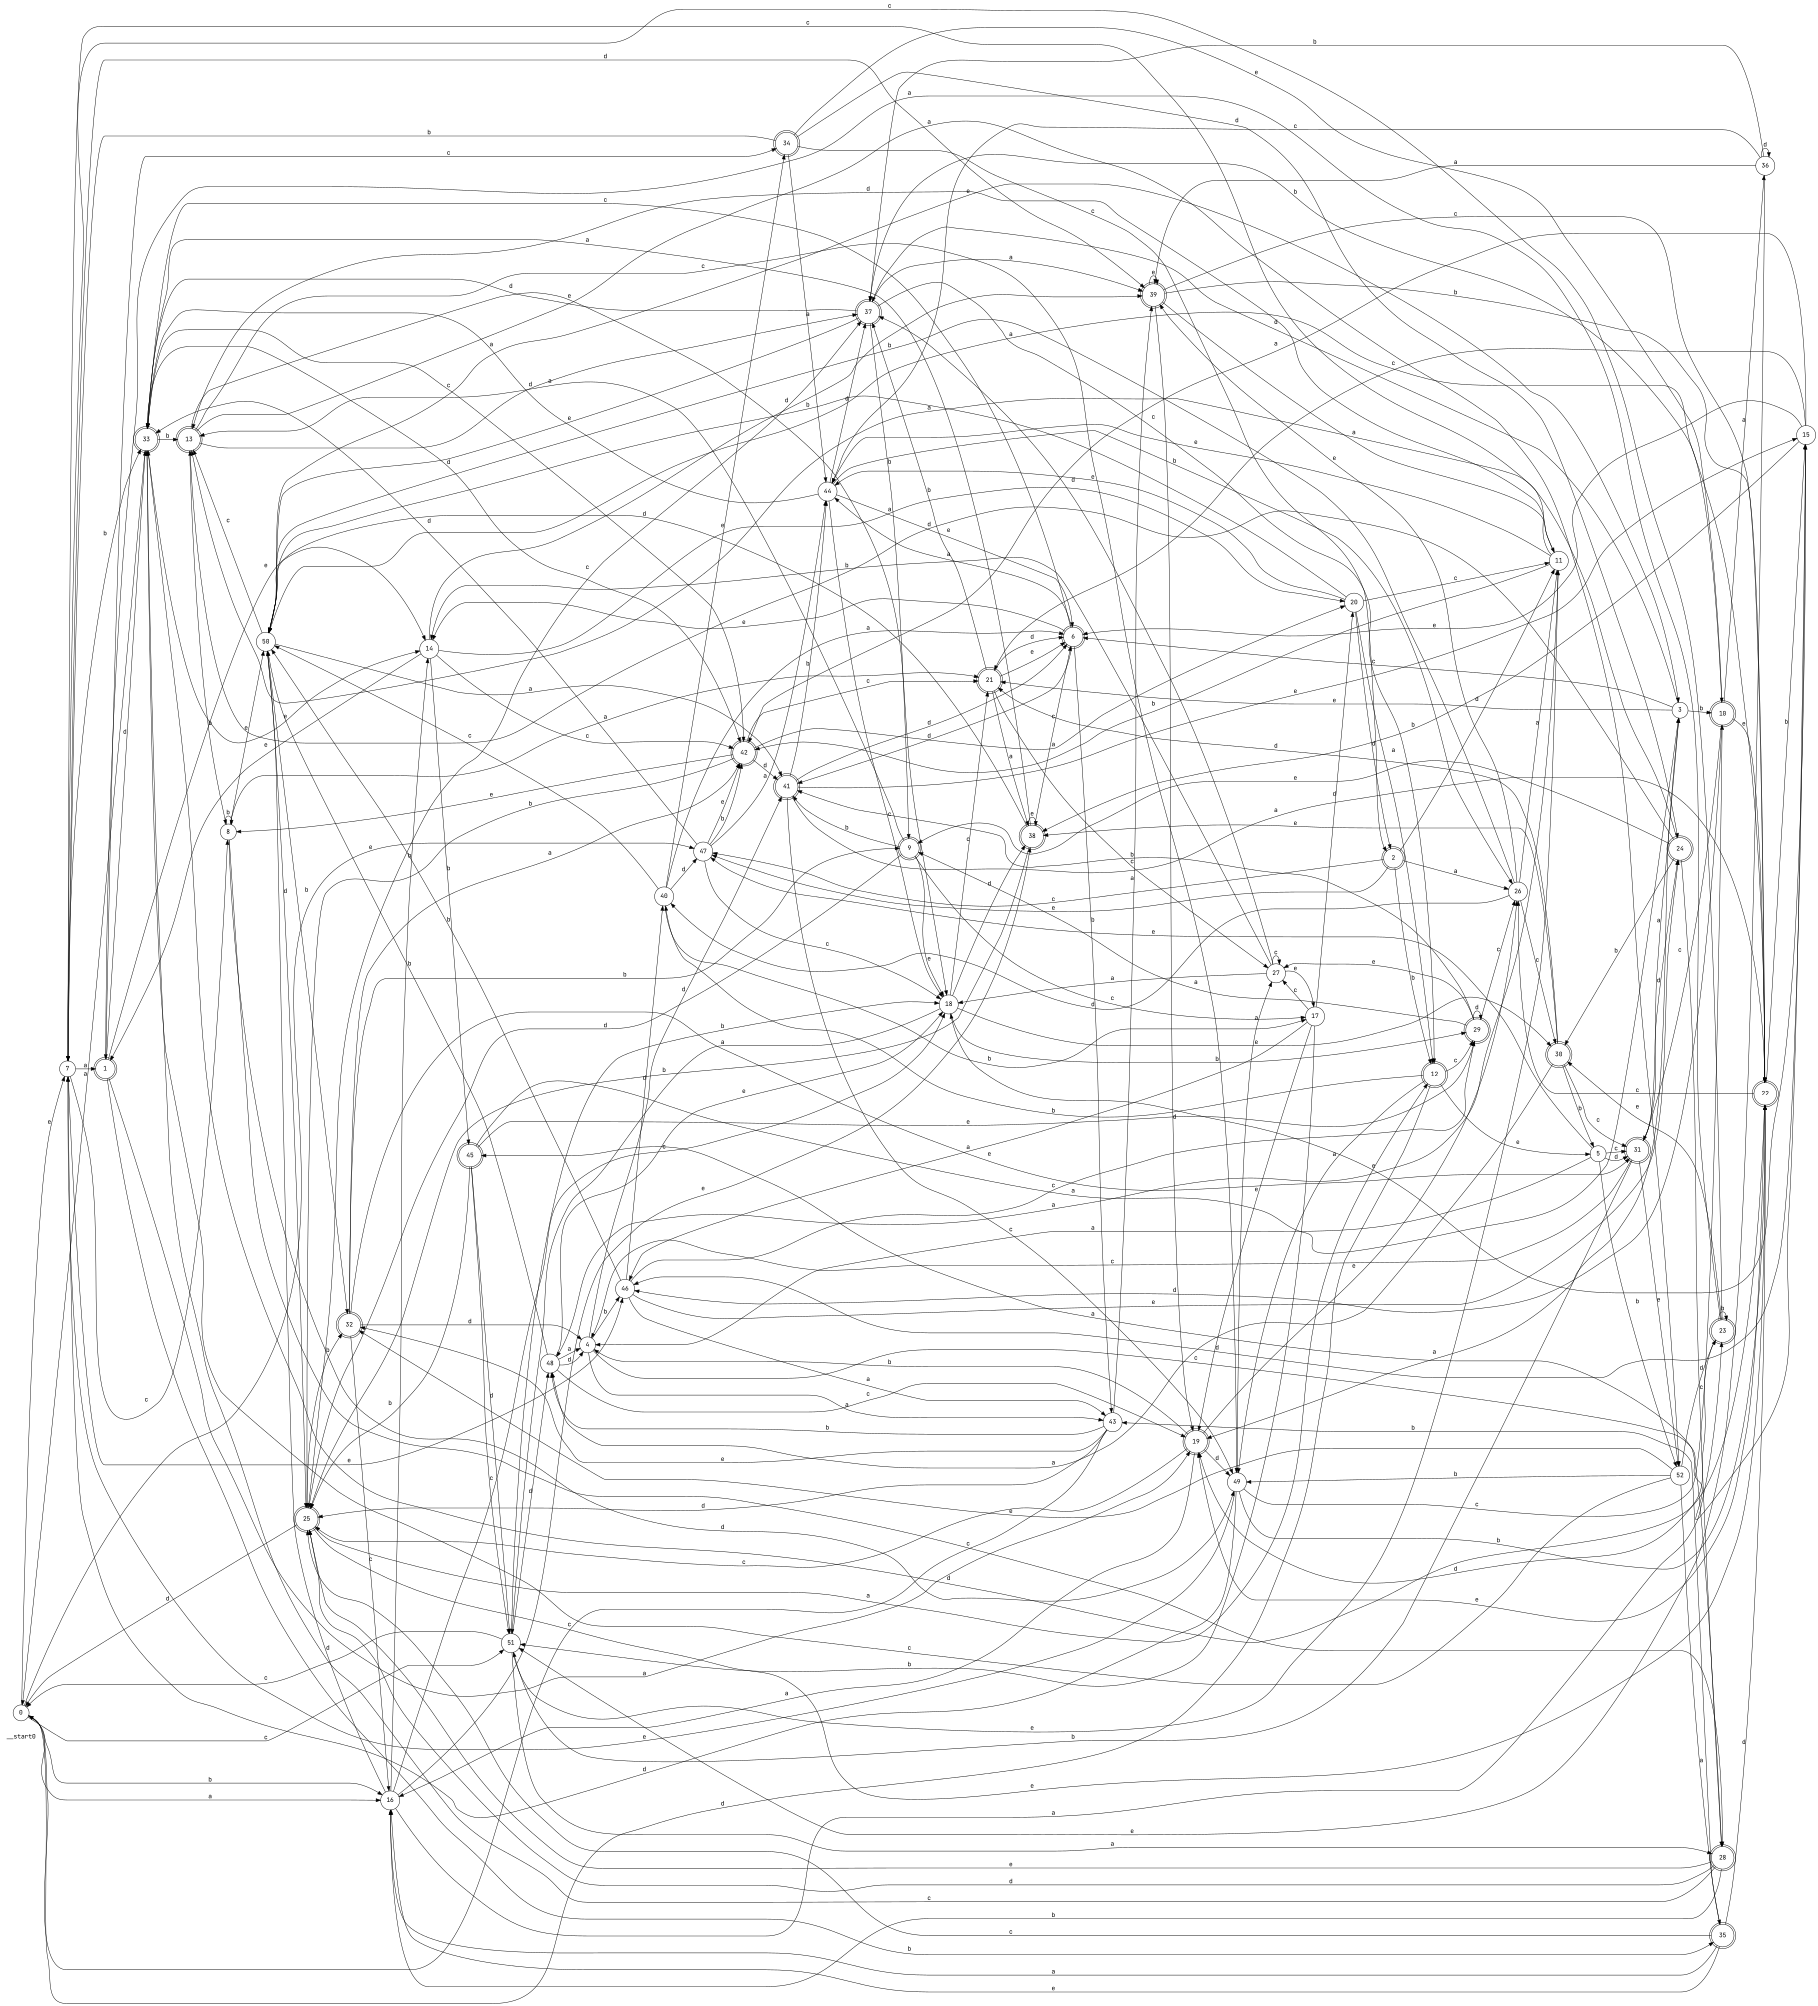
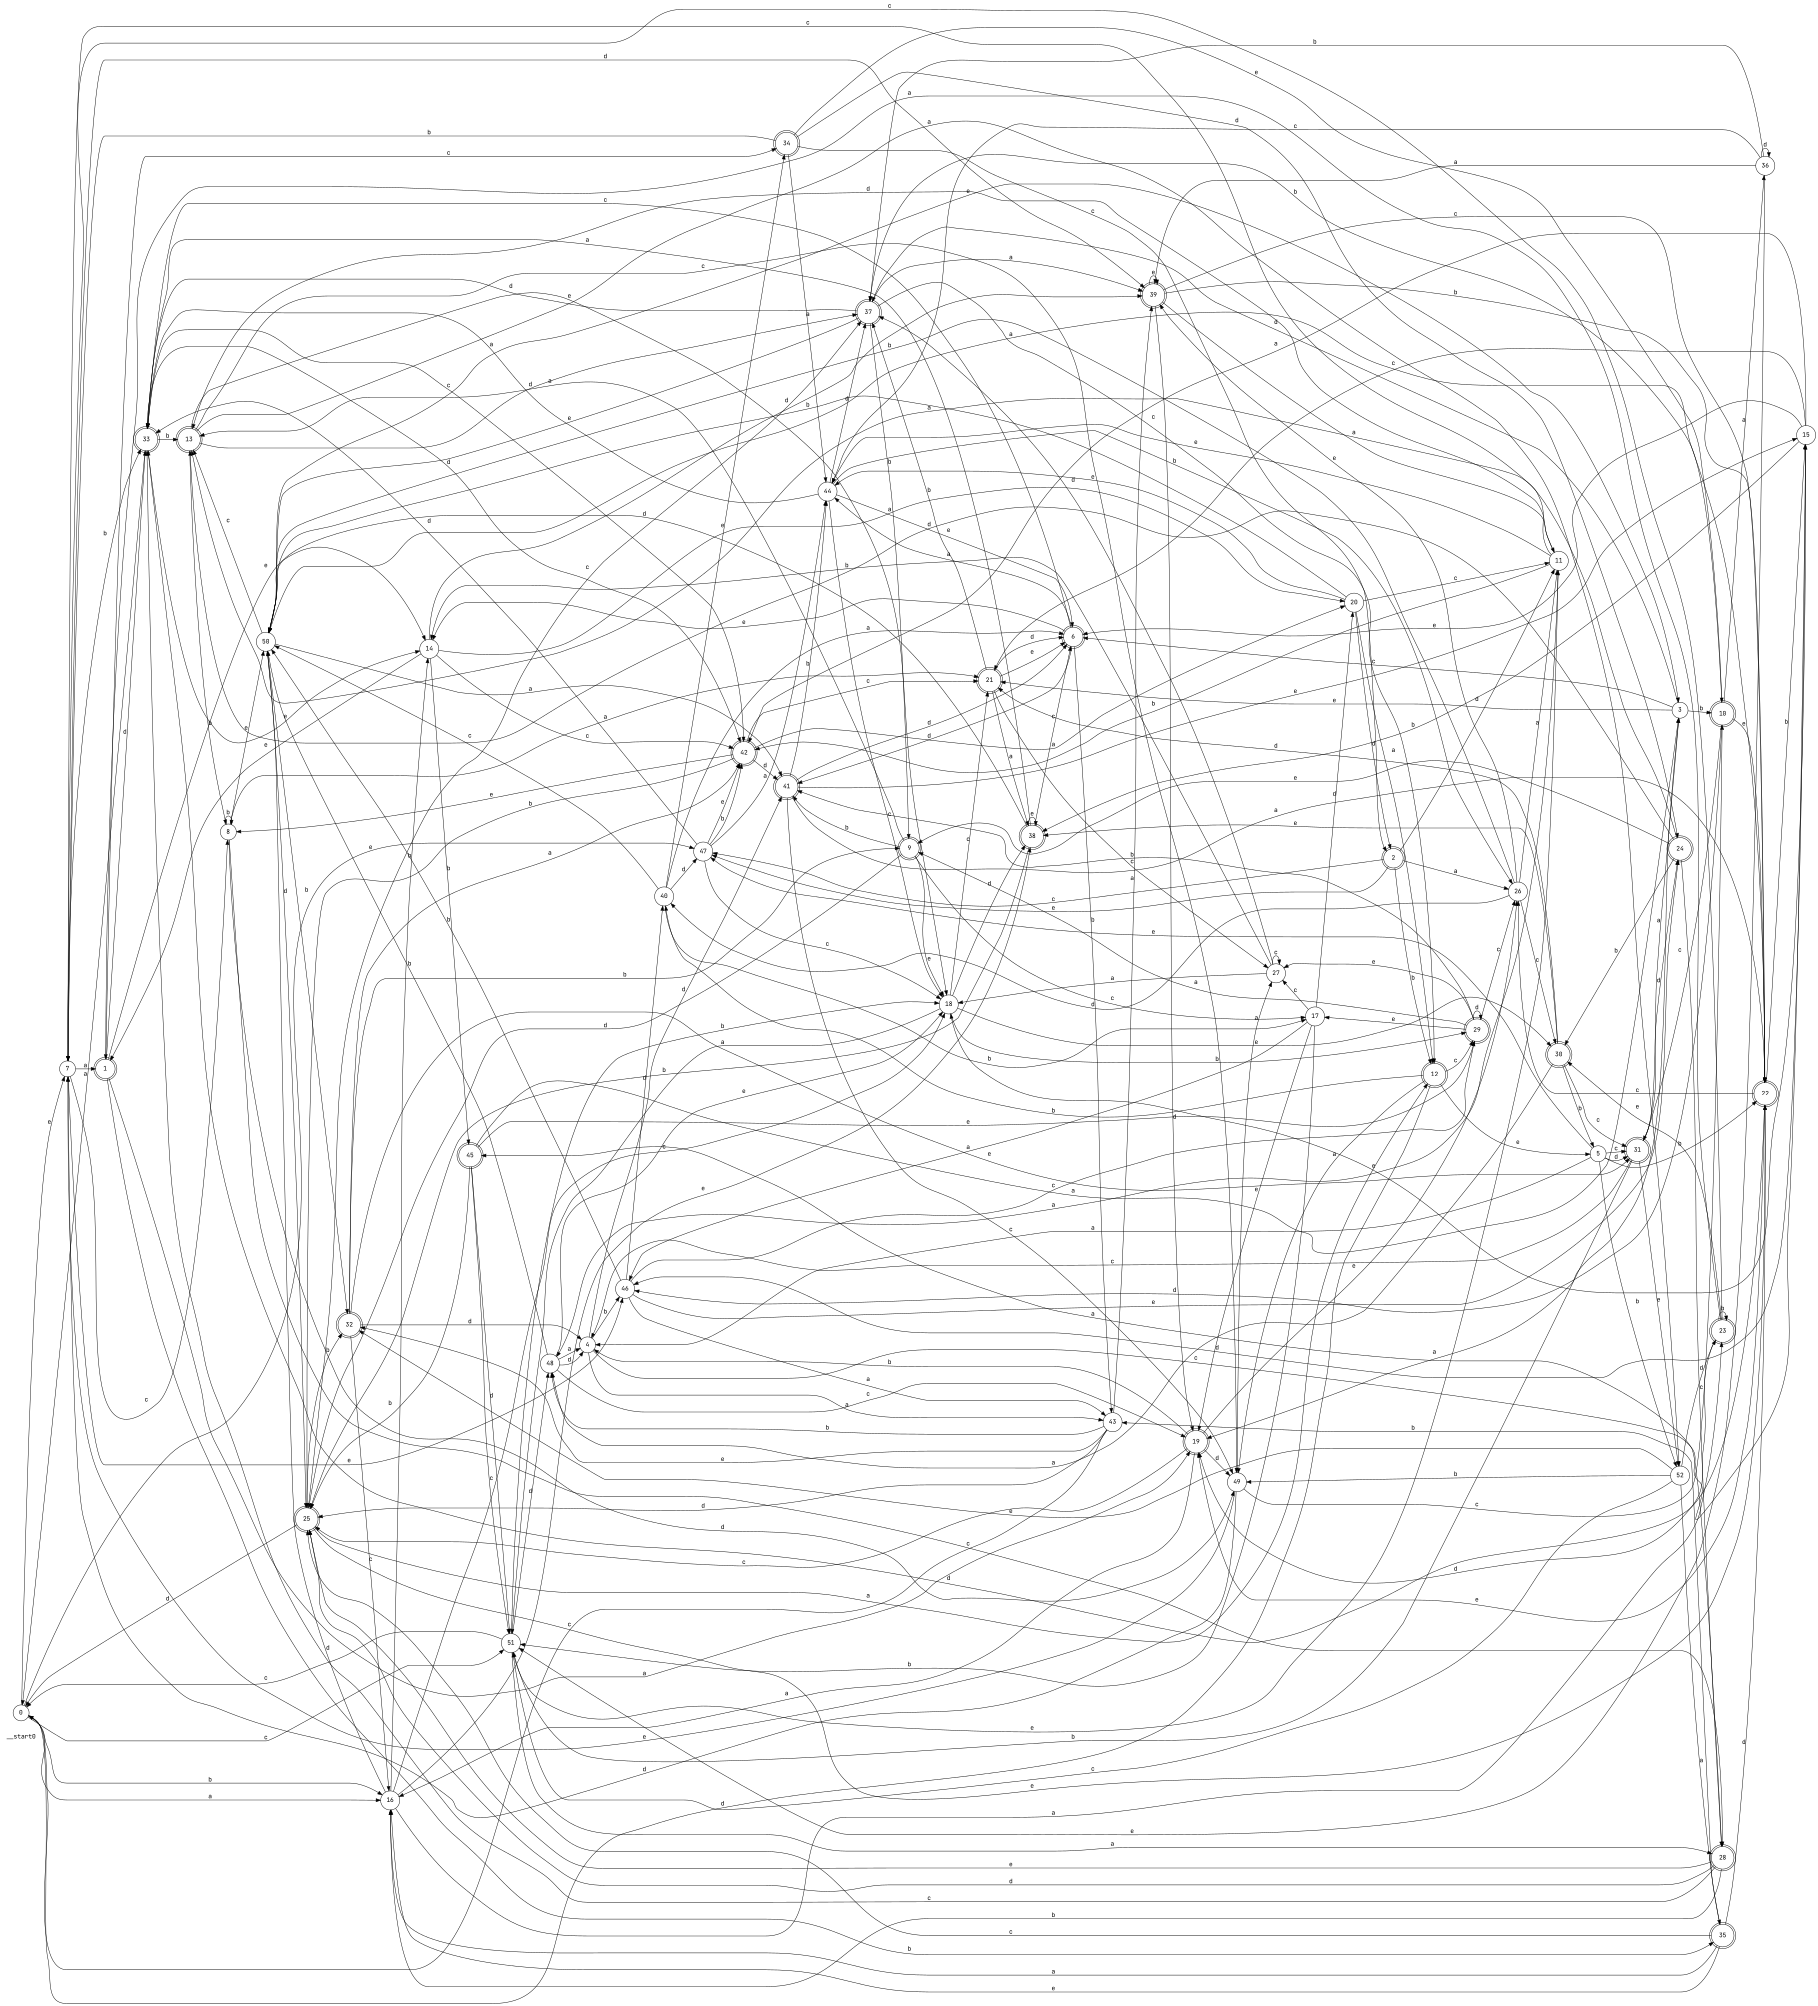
edge "27" -> "17": now "29" -> "17"
edge "49" -> "22": now "5" -> "22"
edge "52" -> "33": now "52" -> "51"
